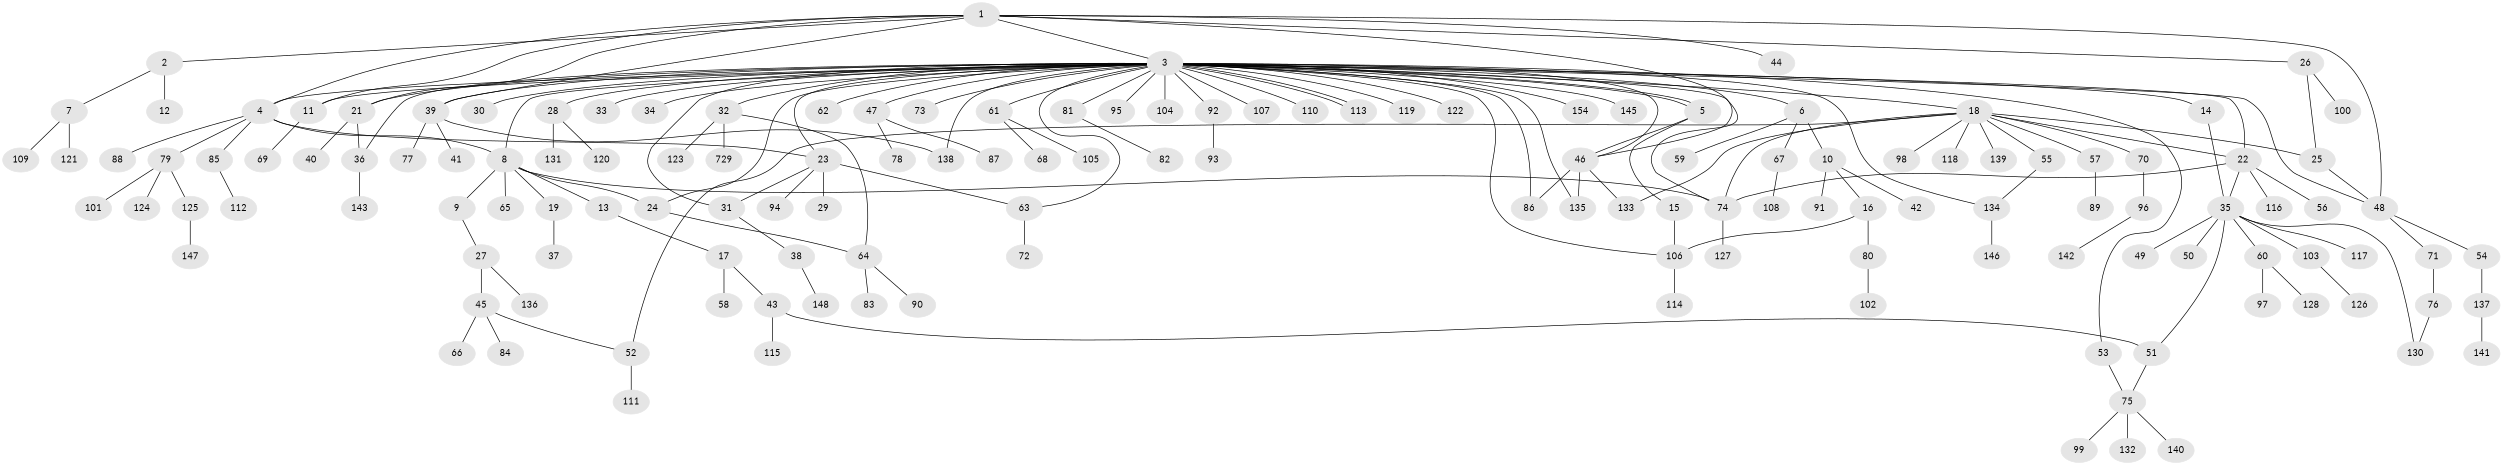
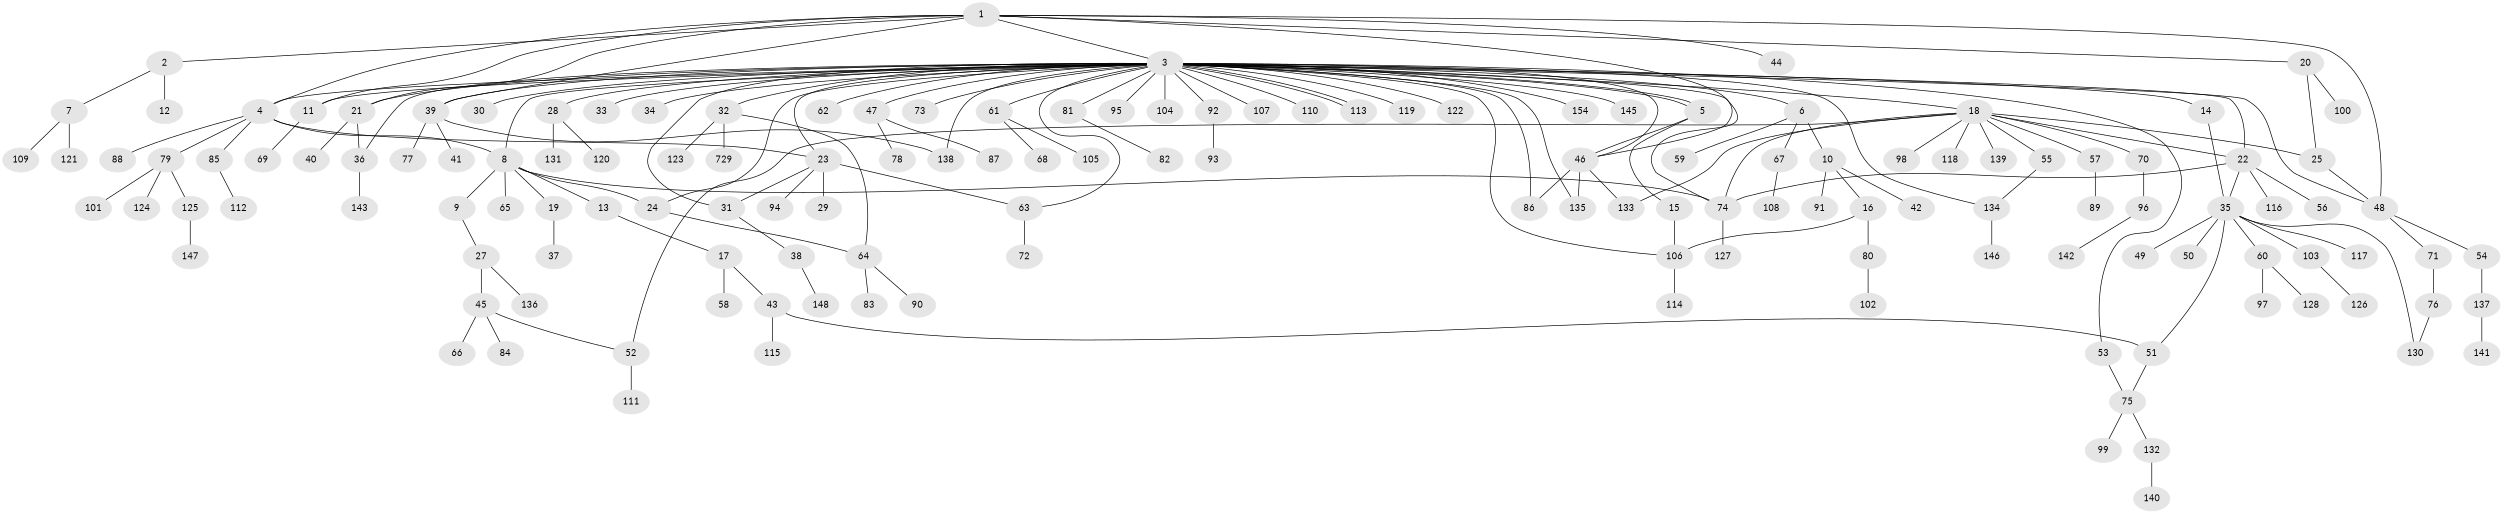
node "26": label "26" -> "20"
edge "75" -- "140": now "132" -- "140"
